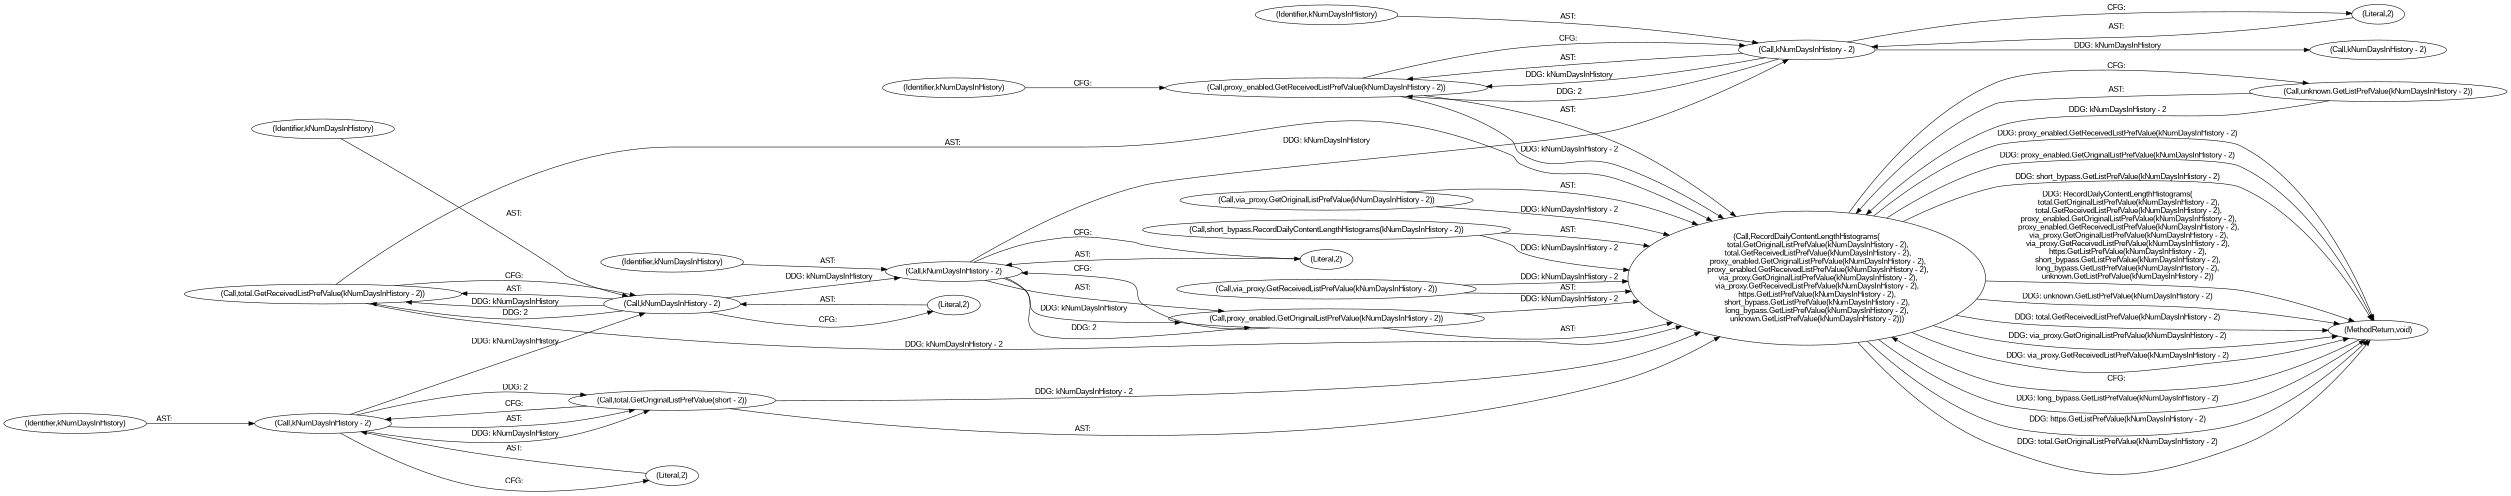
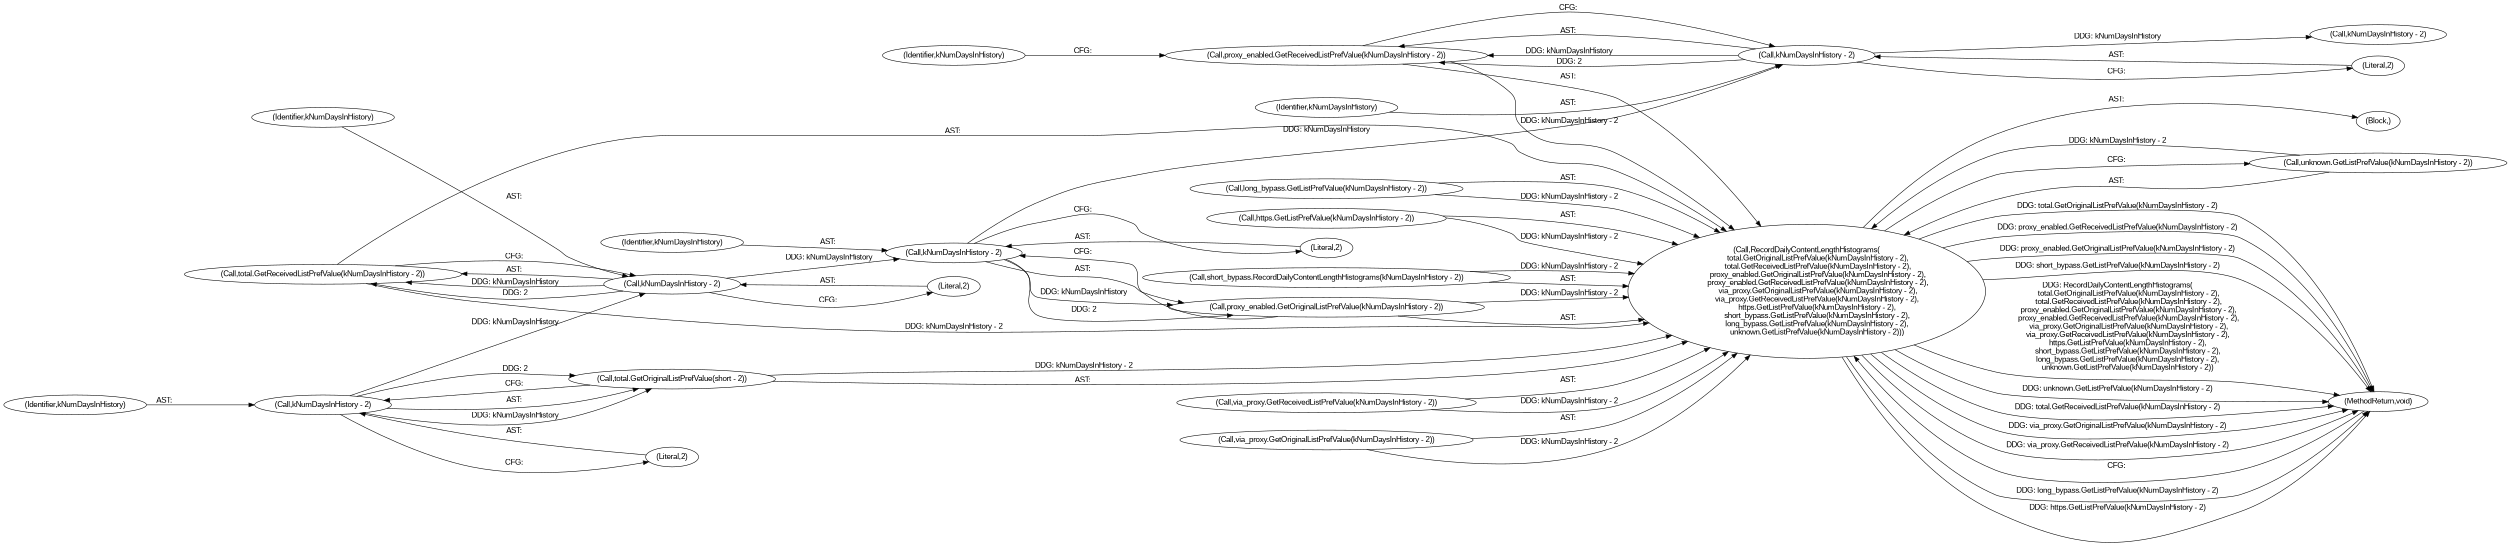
node "(Block,)": added
node "(Call,long_bypass.GetListPrefValue(kNumDaysInHistory - 2))": added
node "(Call,https.GetListPrefValue(kNumDaysInHistory - 2))": added
